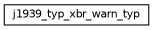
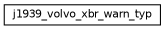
node "j1939_typ_xbr_warn_typ": label "j1939_typ_xbr_warn_typ" -> "j1939_volvo_xbr_warn_typ"
